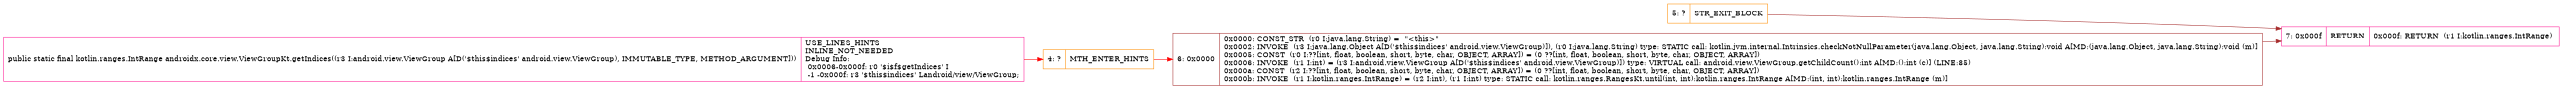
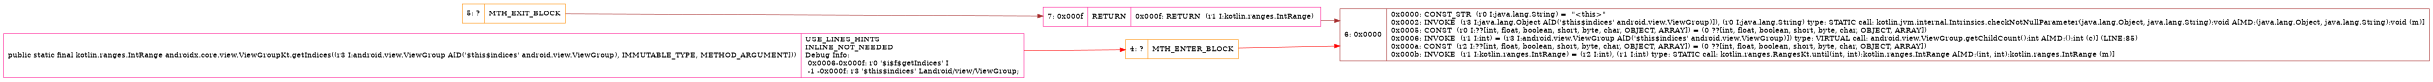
node "5: ?": text "STR_EXIT_BLOCK" -> "MTH_EXIT_BLOCK"
edge "6: 0x0000" -> "7: 0x000f": reversed
node "4: ?": text "MTH_ENTER_HINTS" -> "MTH_ENTER_BLOCK"
